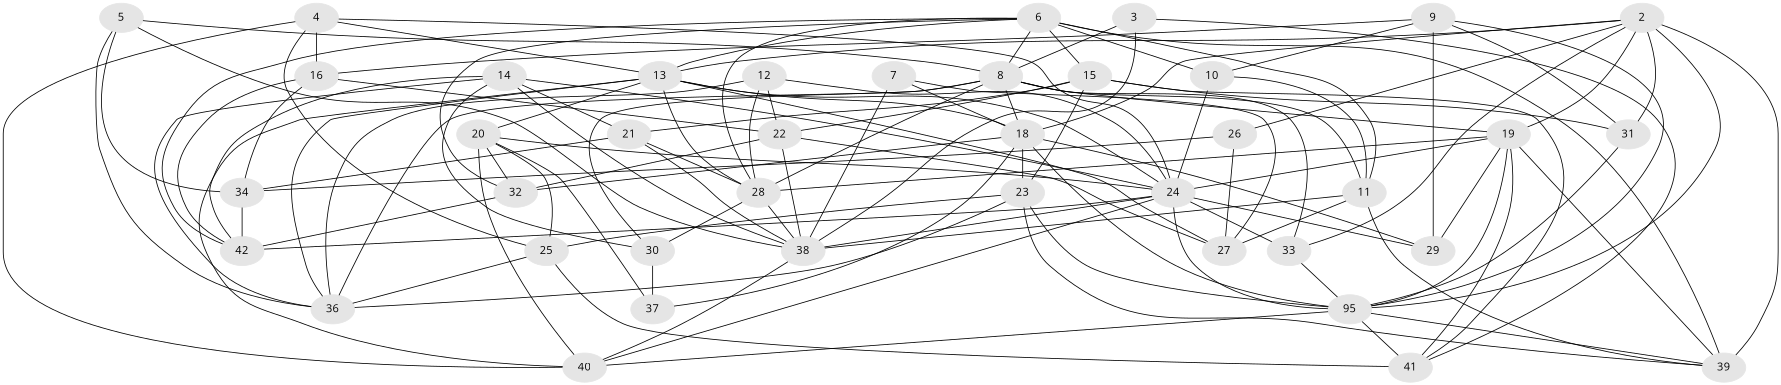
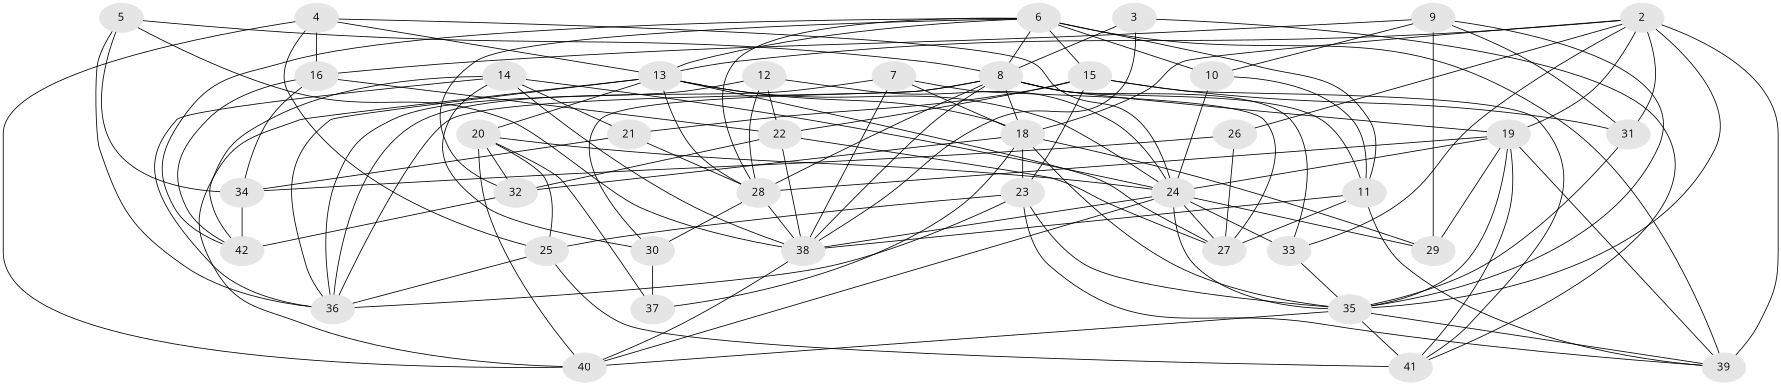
edge "7" -- "36": added
edge "21" -- "38": now "8" -- "38"
edge "24" -- "42": now "24" -- "27"
node "95": label "95" -> "35"
